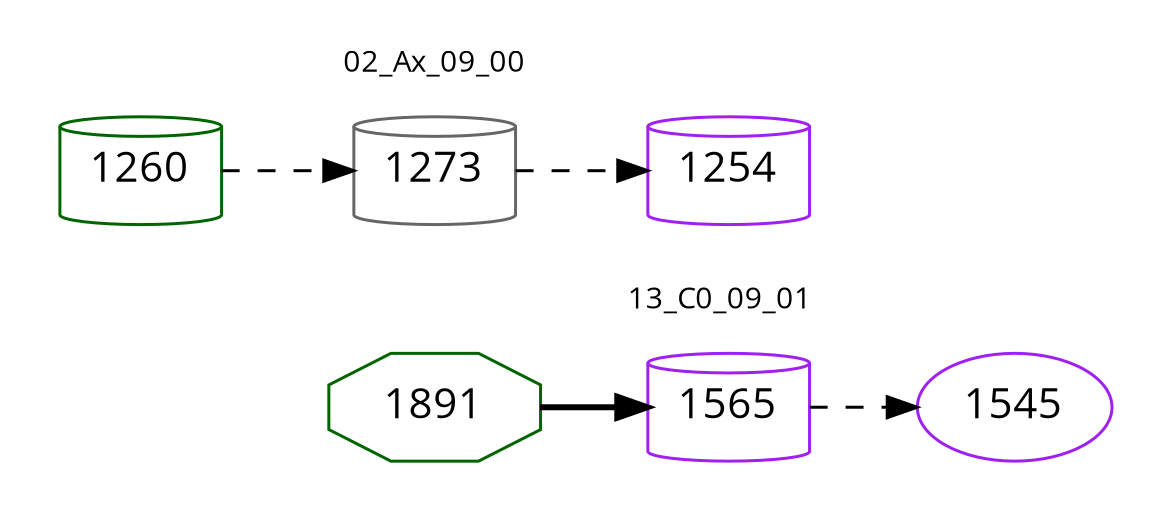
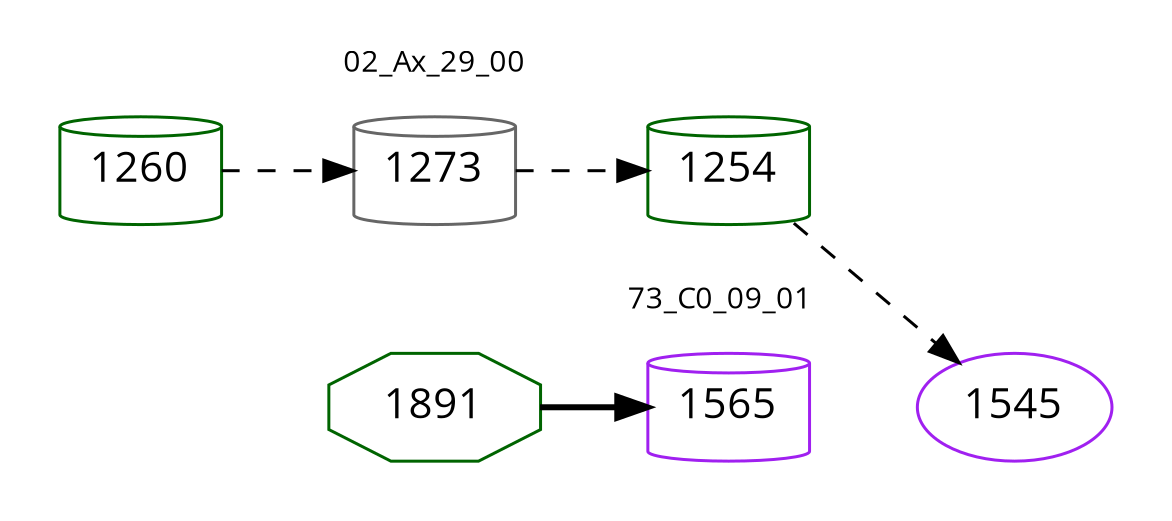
cluster "02_Ax_09_00": label "02_Ax_09_00" -> "02_Ax_29_00"
node "1254": color purple -> darkgreen
cluster "13_C0_09_01": label "13_C0_09_01" -> "73_C0_09_01"
edge "1565" -> "1545": now "1254" -> "1545"
